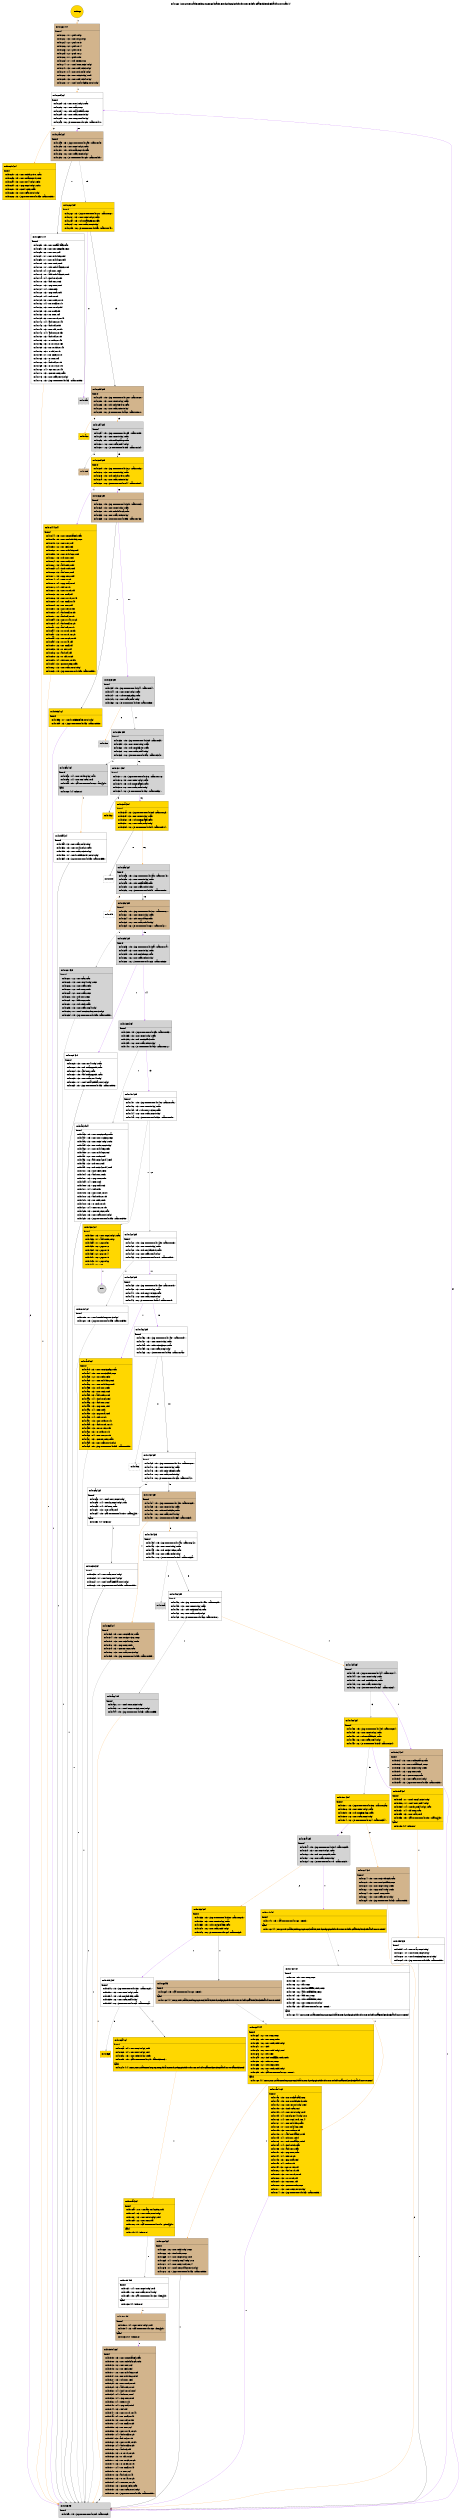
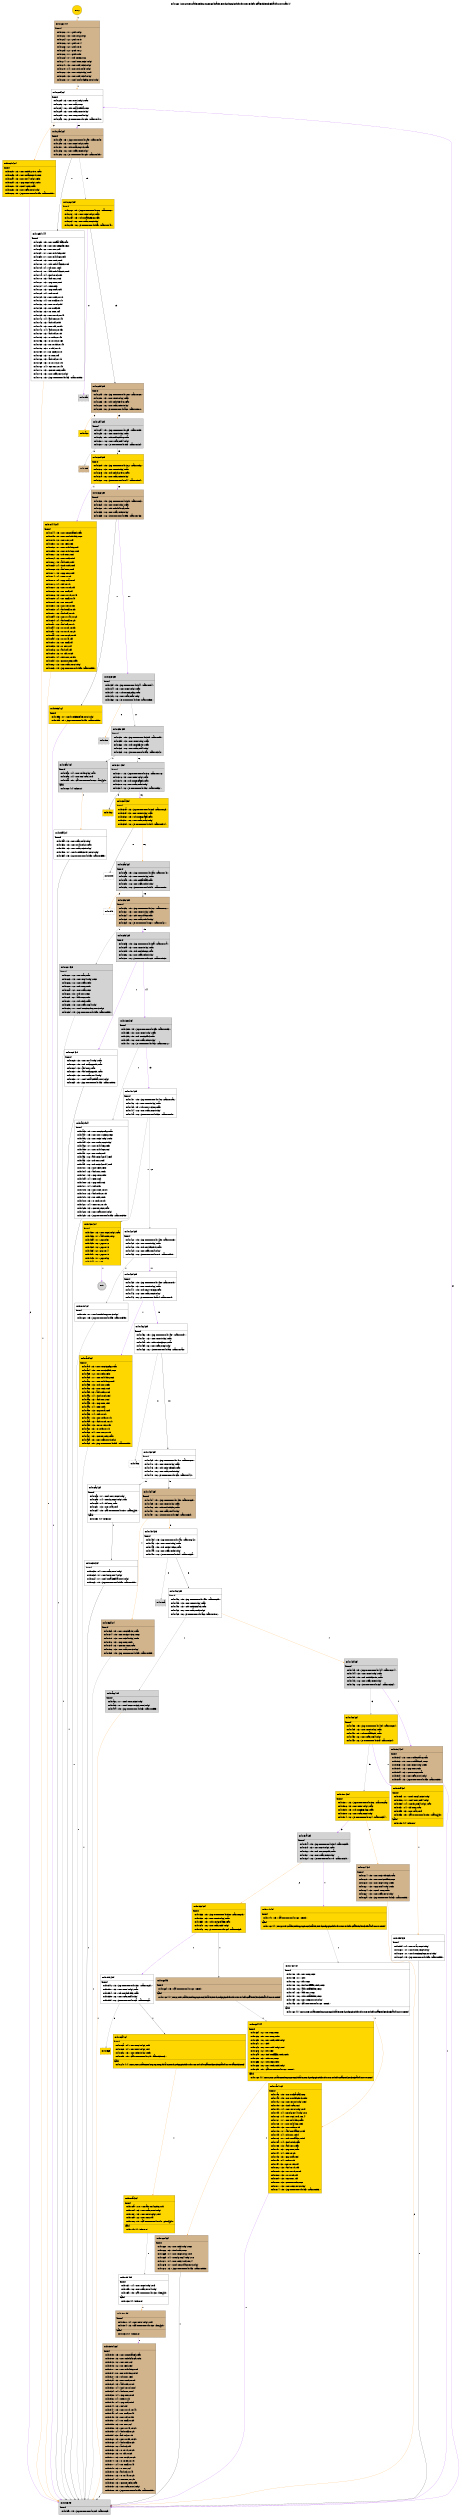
node "Desktop": label "Desktop" -> "Entry"
